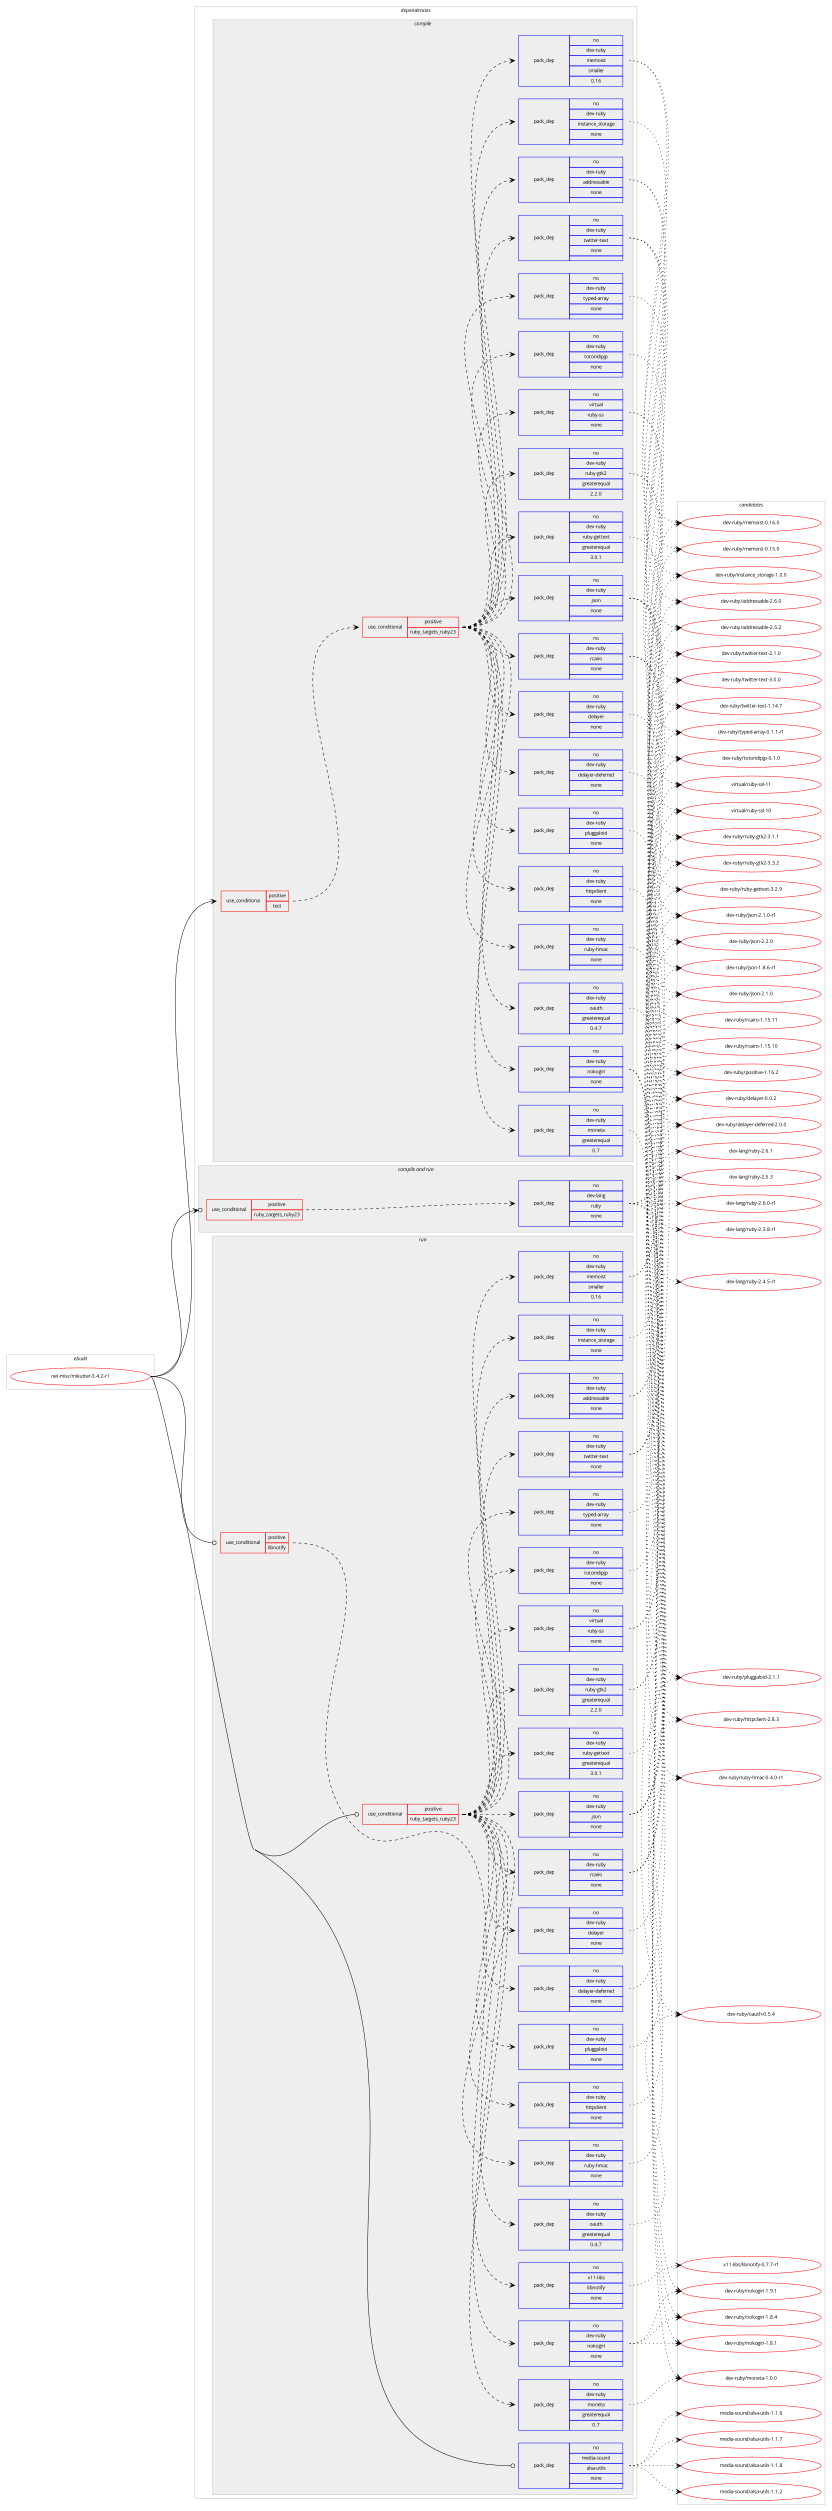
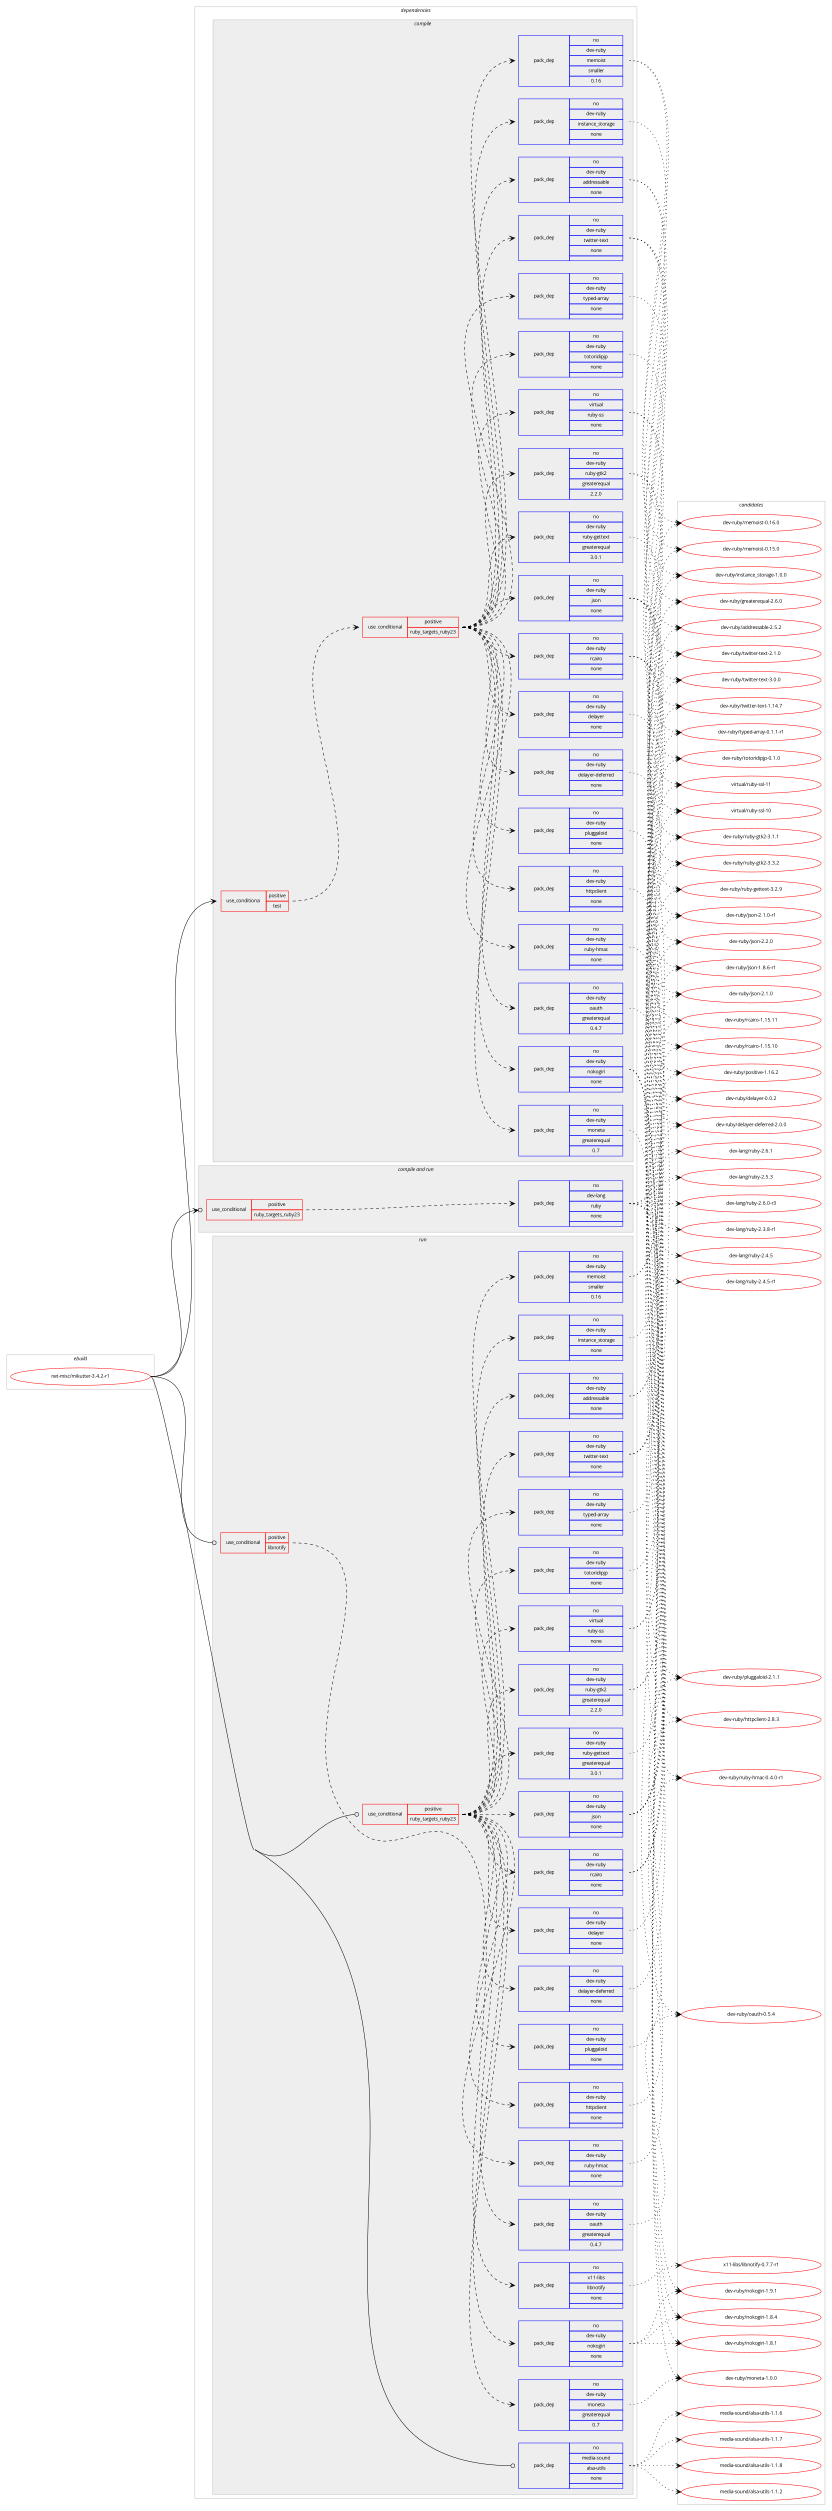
node "dev-ruby/addressable-2.6.0": label "dev-ruby/addressable-2.6.0" -> "dev-ruby/greaterequal-2.6.0"
node "dev-lang/ruby-2.6.0-r1": label "dev-lang/ruby-2.6.0-r1" -> "dev-lang/ruby-2.6.0-r3"
node "dev-lang/ruby-2.4.5": added
